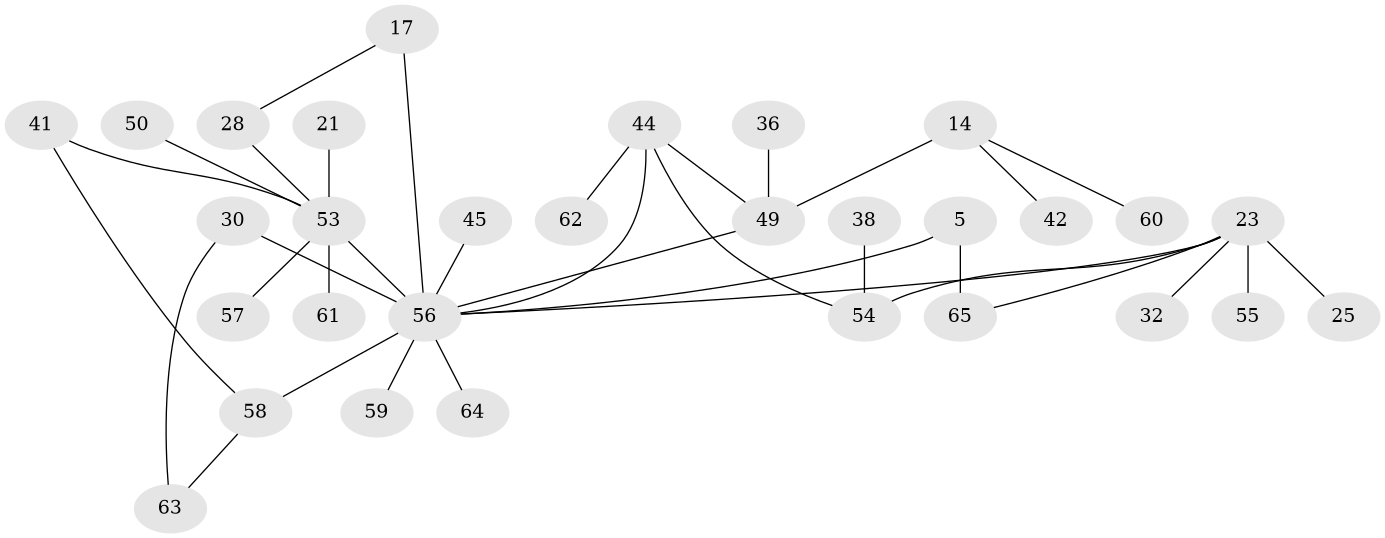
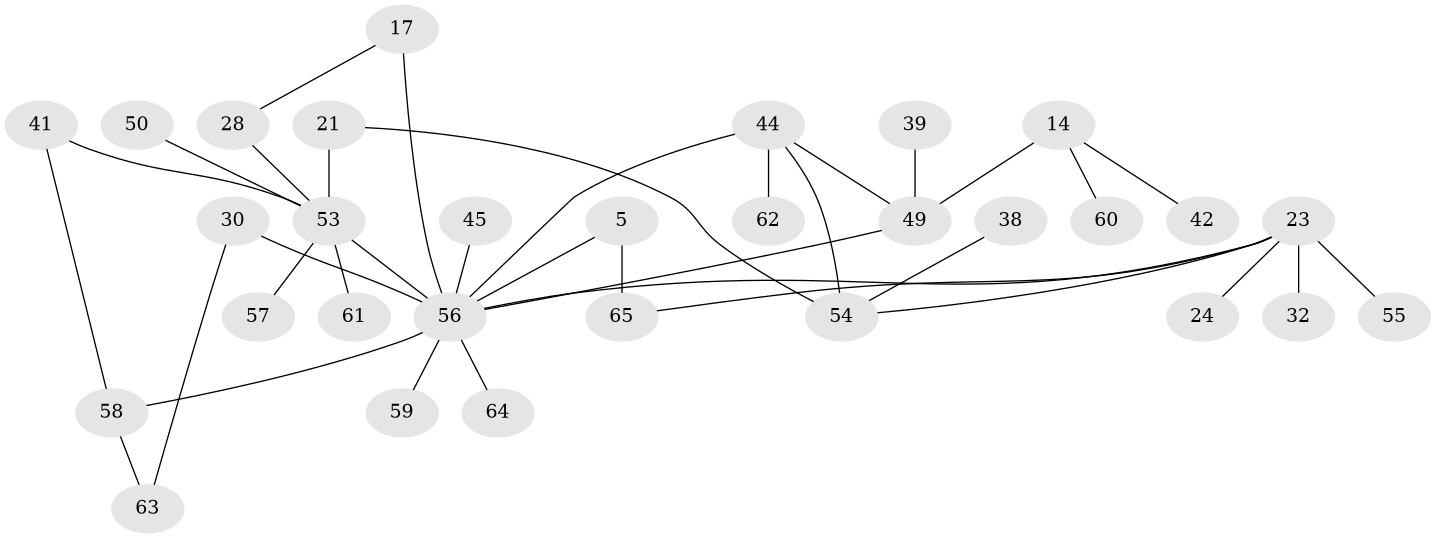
node "36": label "36" -> "39"
edge "21" -- "54": added
node "25": label "25" -> "24"
